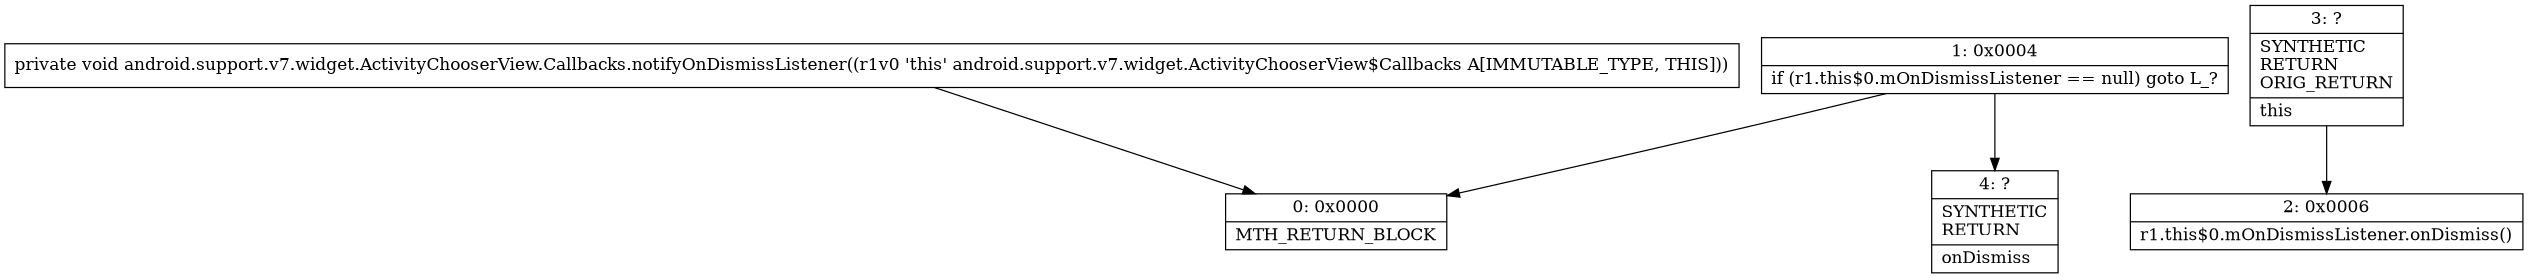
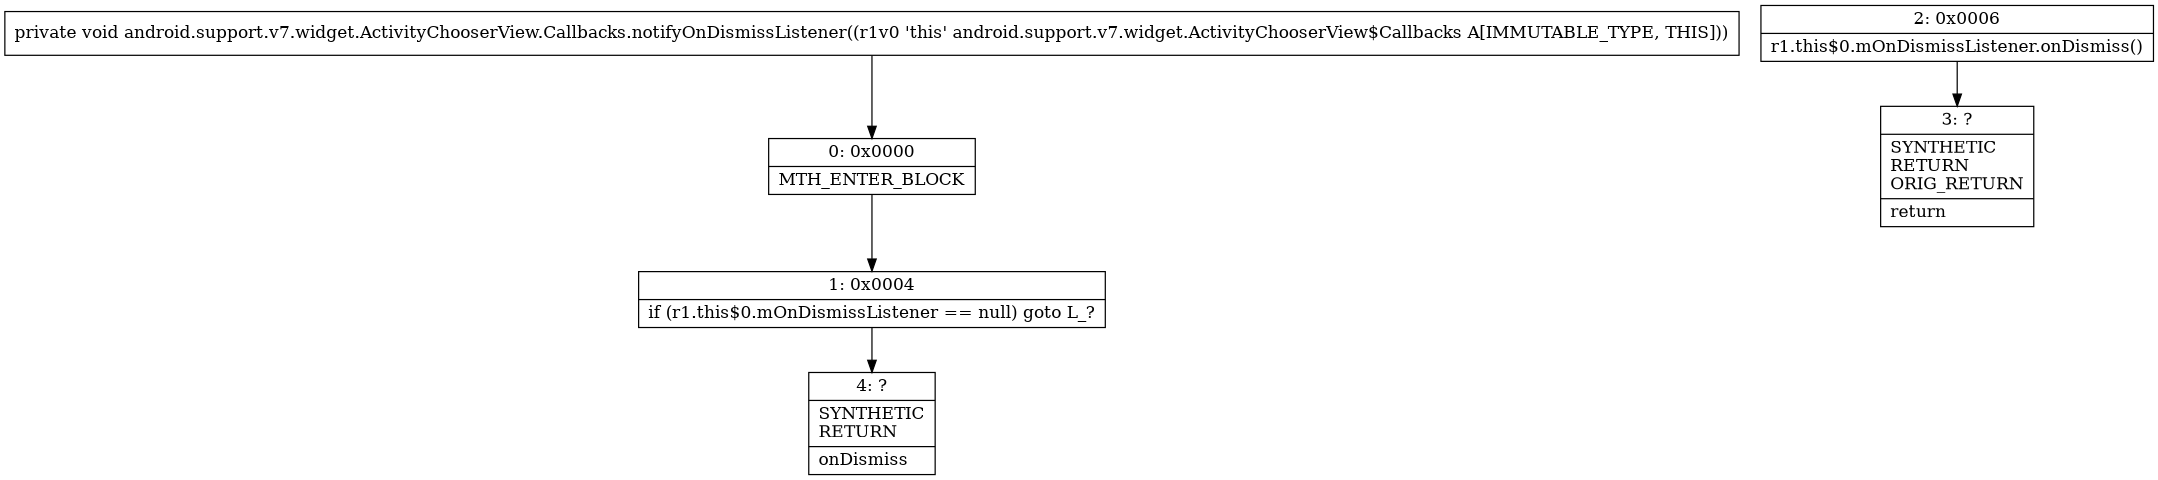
node "3: ?": text "this" -> "return"
edge "1: 0x0004" -> "0: 0x0000": reversed
edge "3: ?" -> "2: 0x0006": reversed
node "0: 0x0000": text "MTH_RETURN_BLOCK" -> "MTH_ENTER_BLOCK"
